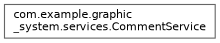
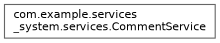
node "com.example.graphic _system.services.CommentService": label "com.example.graphic _system.services.CommentService" -> "com.example.services _system.services.CommentService"
